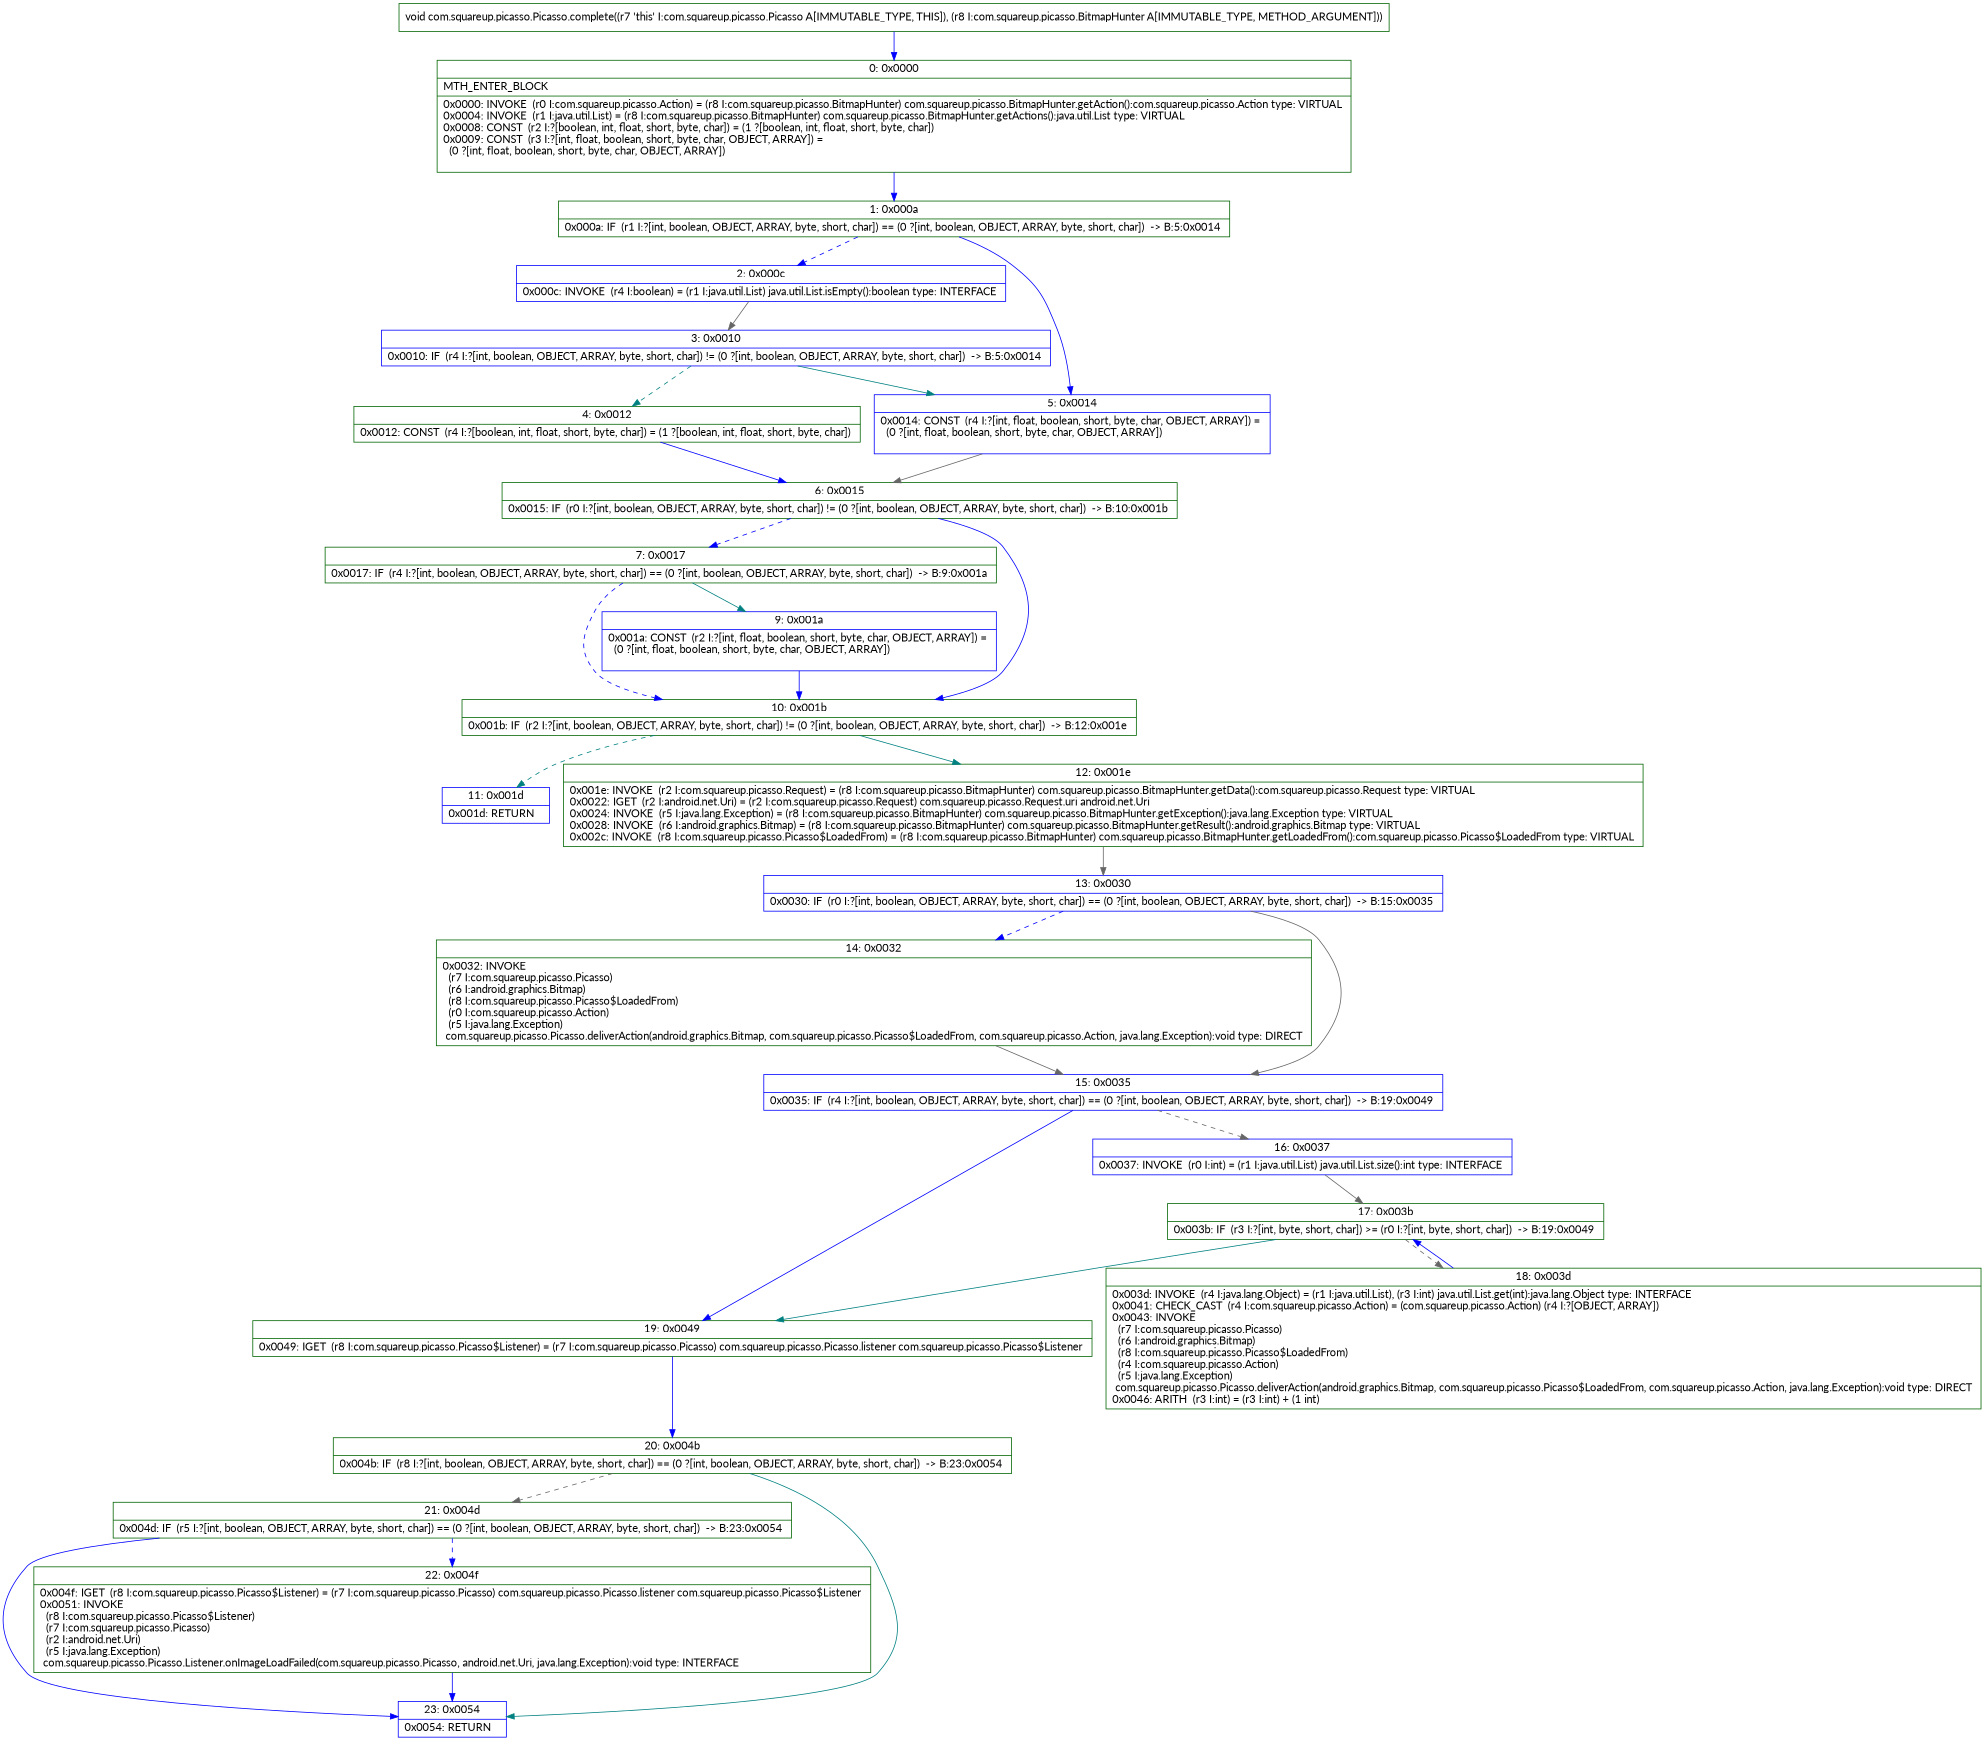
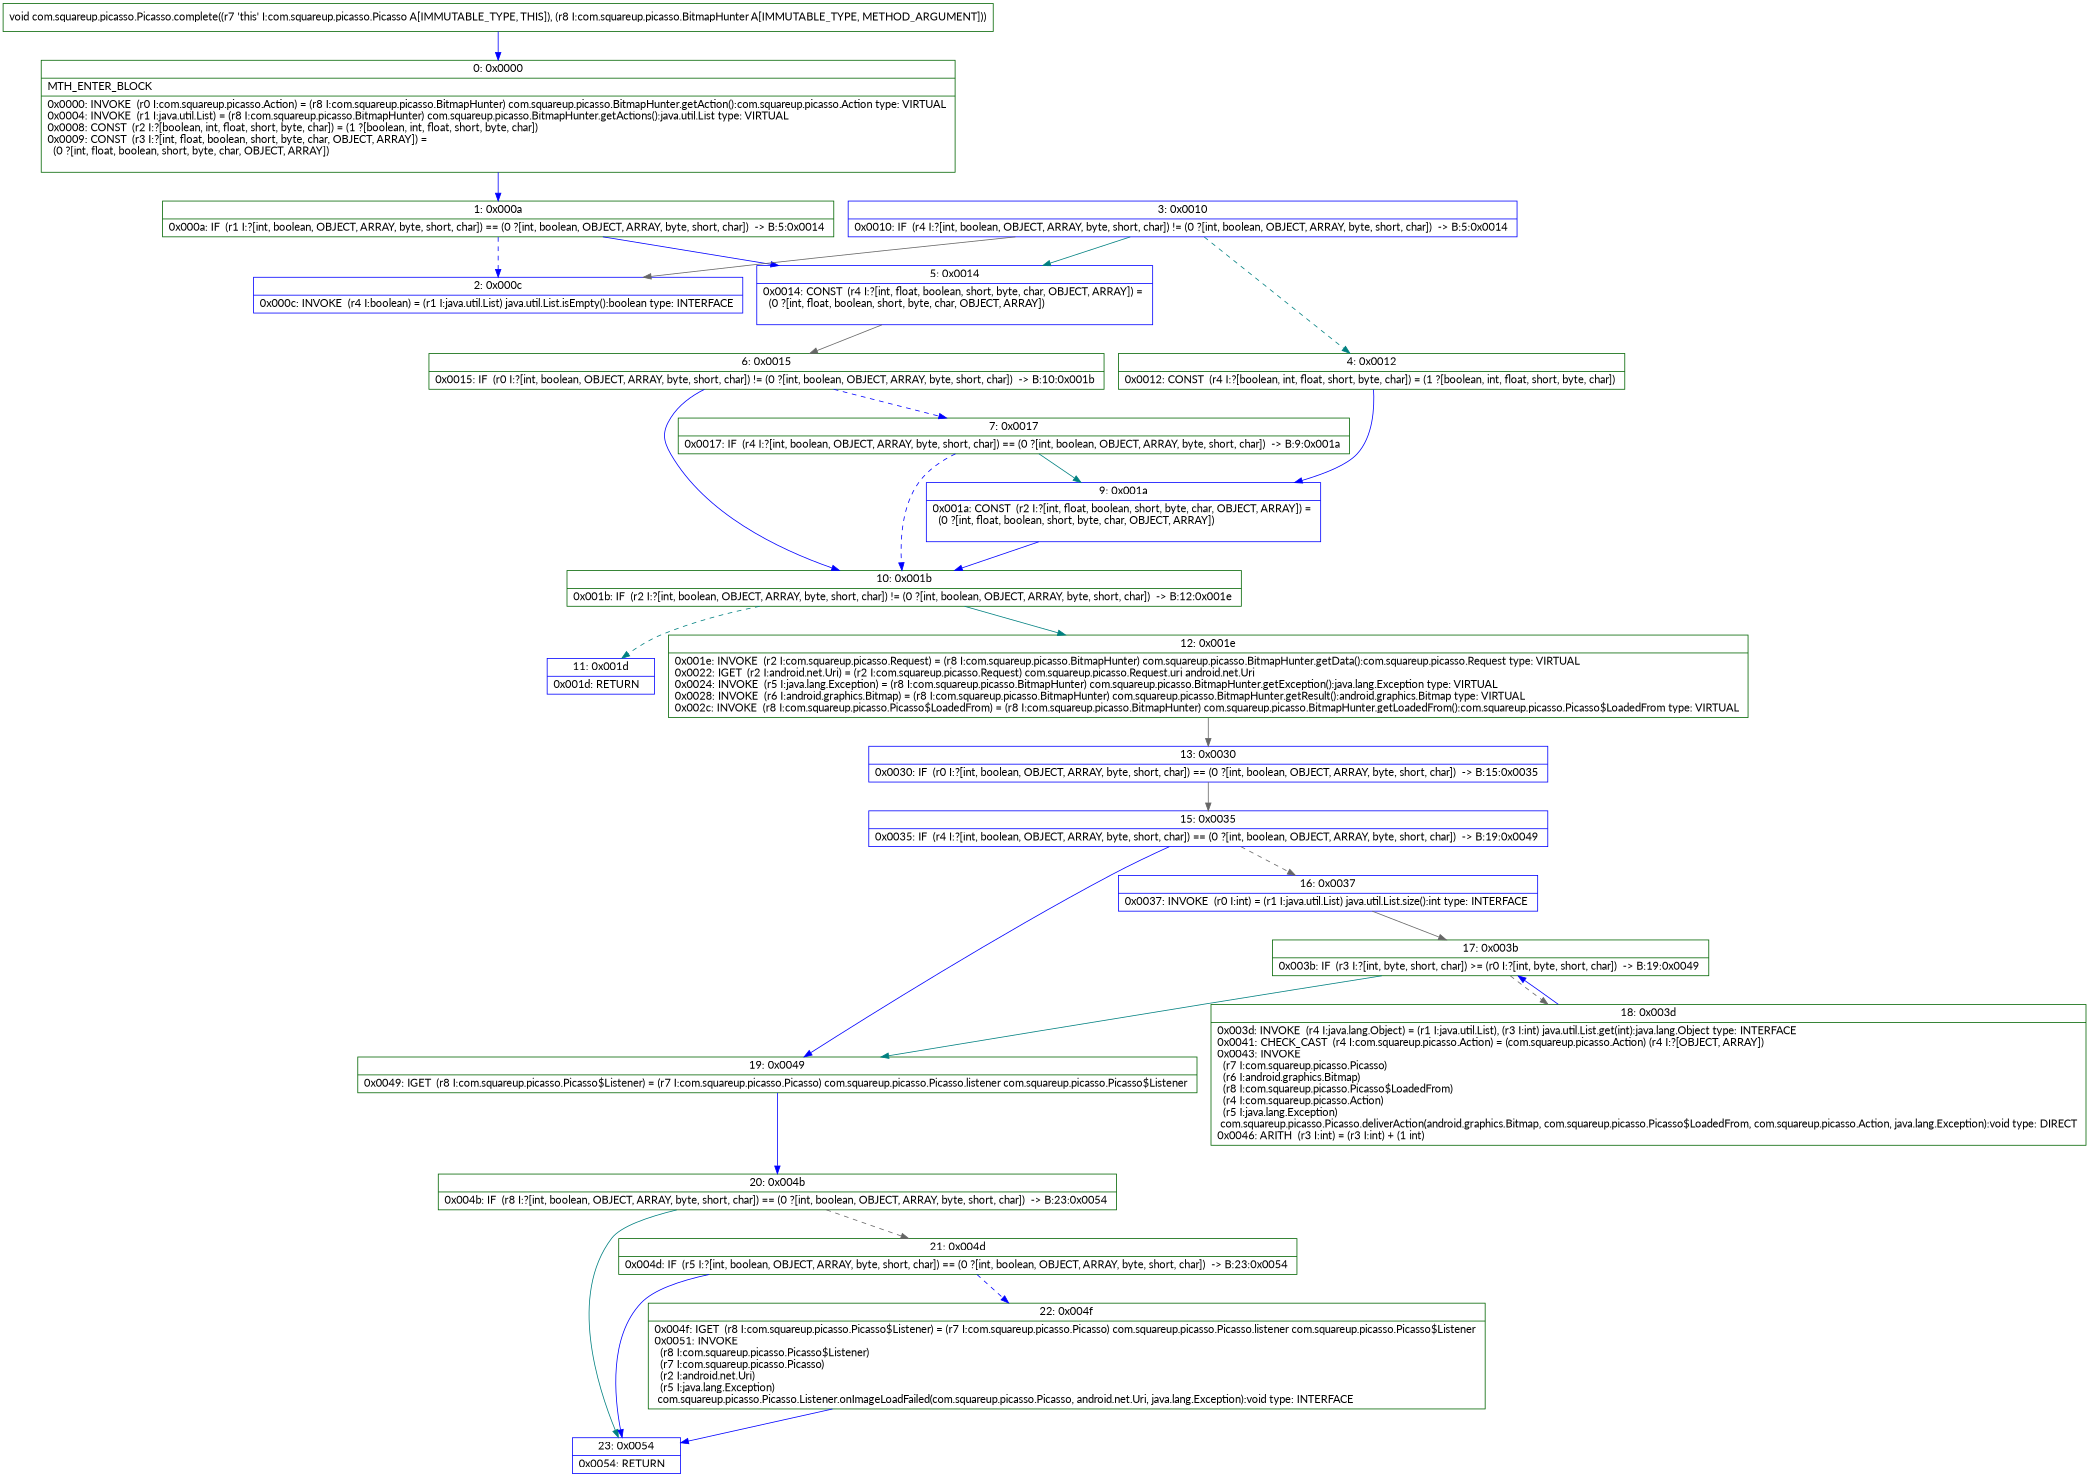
edge "2: 0x000c" -> "3: 0x0010": reversed
edge "4: 0x0012" -> "6: 0x0015": now "4: 0x0012" -> "9: 0x001a"
node "14: 0x0032": removed
